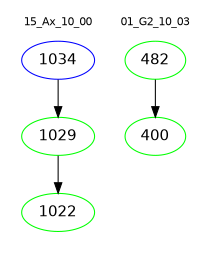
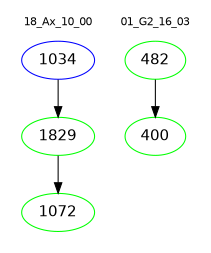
cluster "15_Ax_10_00": label "15_Ax_10_00" -> "18_Ax_10_00"
cluster "01_G2_10_03": label "01_G2_10_03" -> "01_G2_16_03"
node "1029": label "1029" -> "1829"
node "1022": label "1022" -> "1072"
